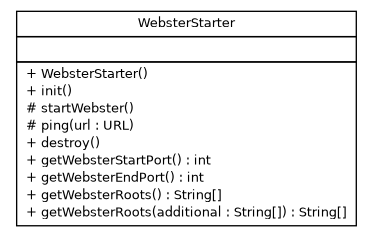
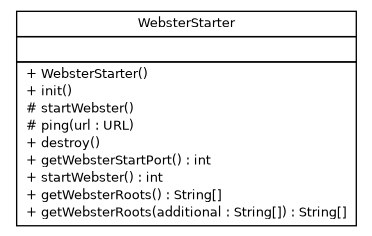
node "WebsterStarter": text "+ getWebsterEndPort() : int" -> "+ startWebster() : int"
